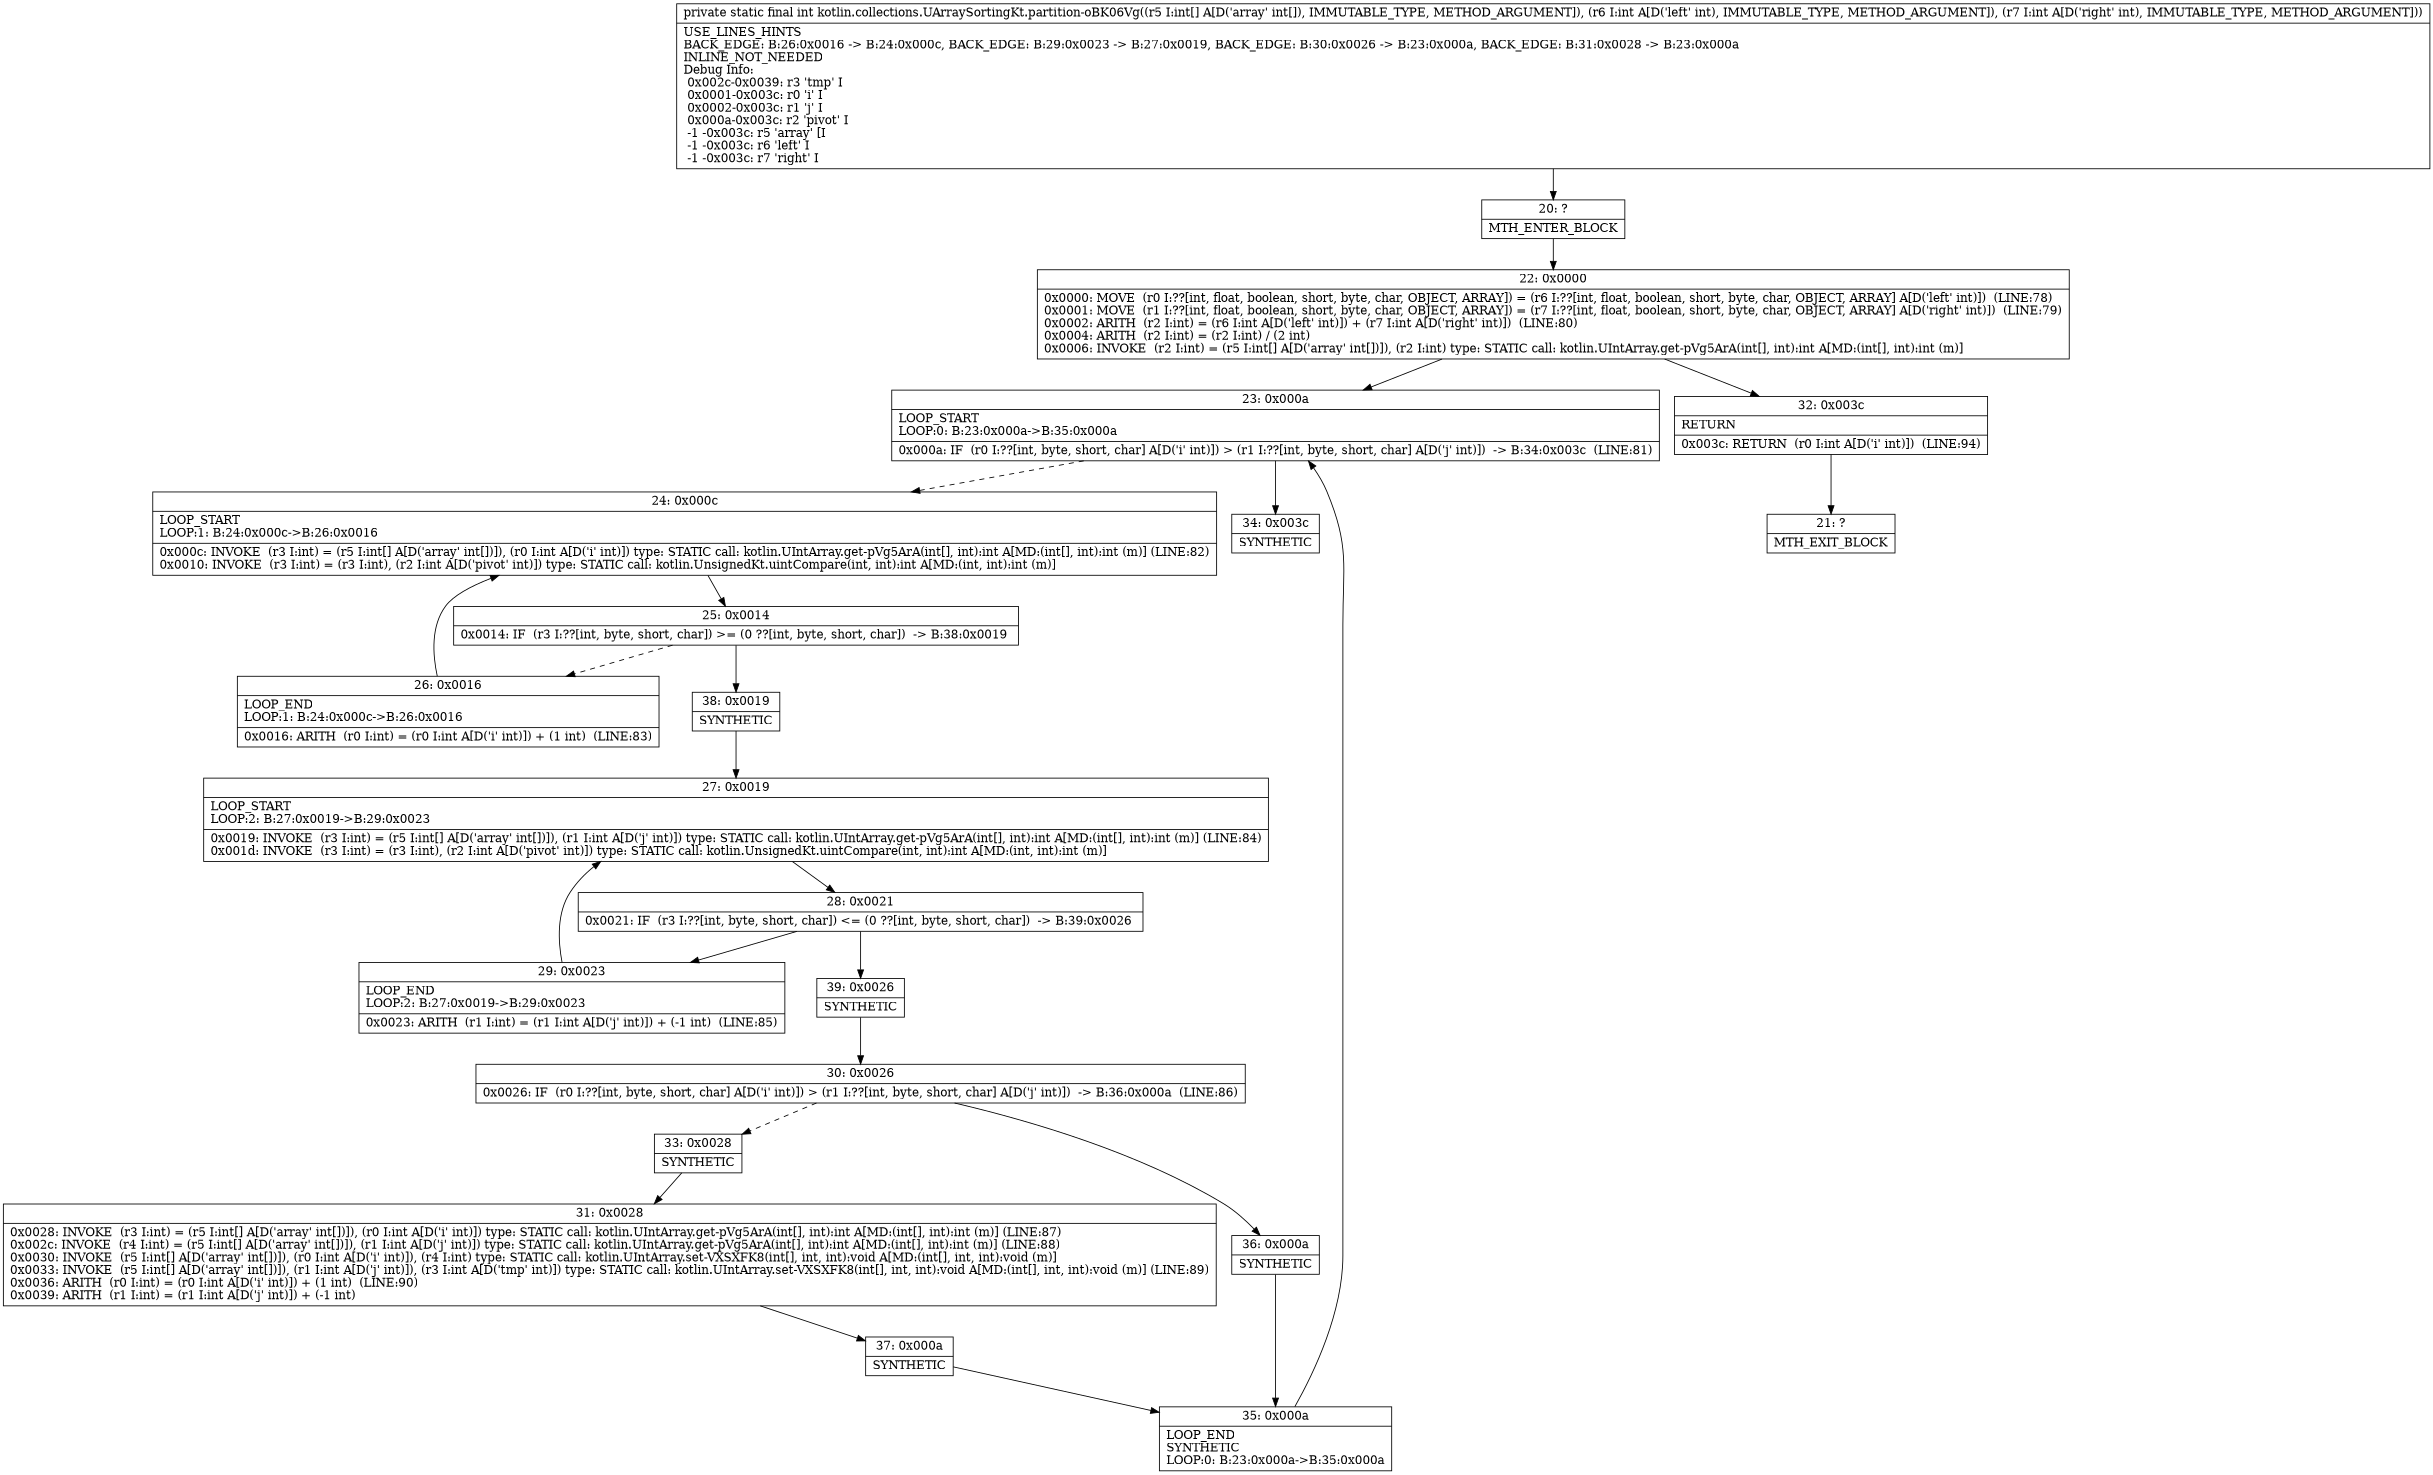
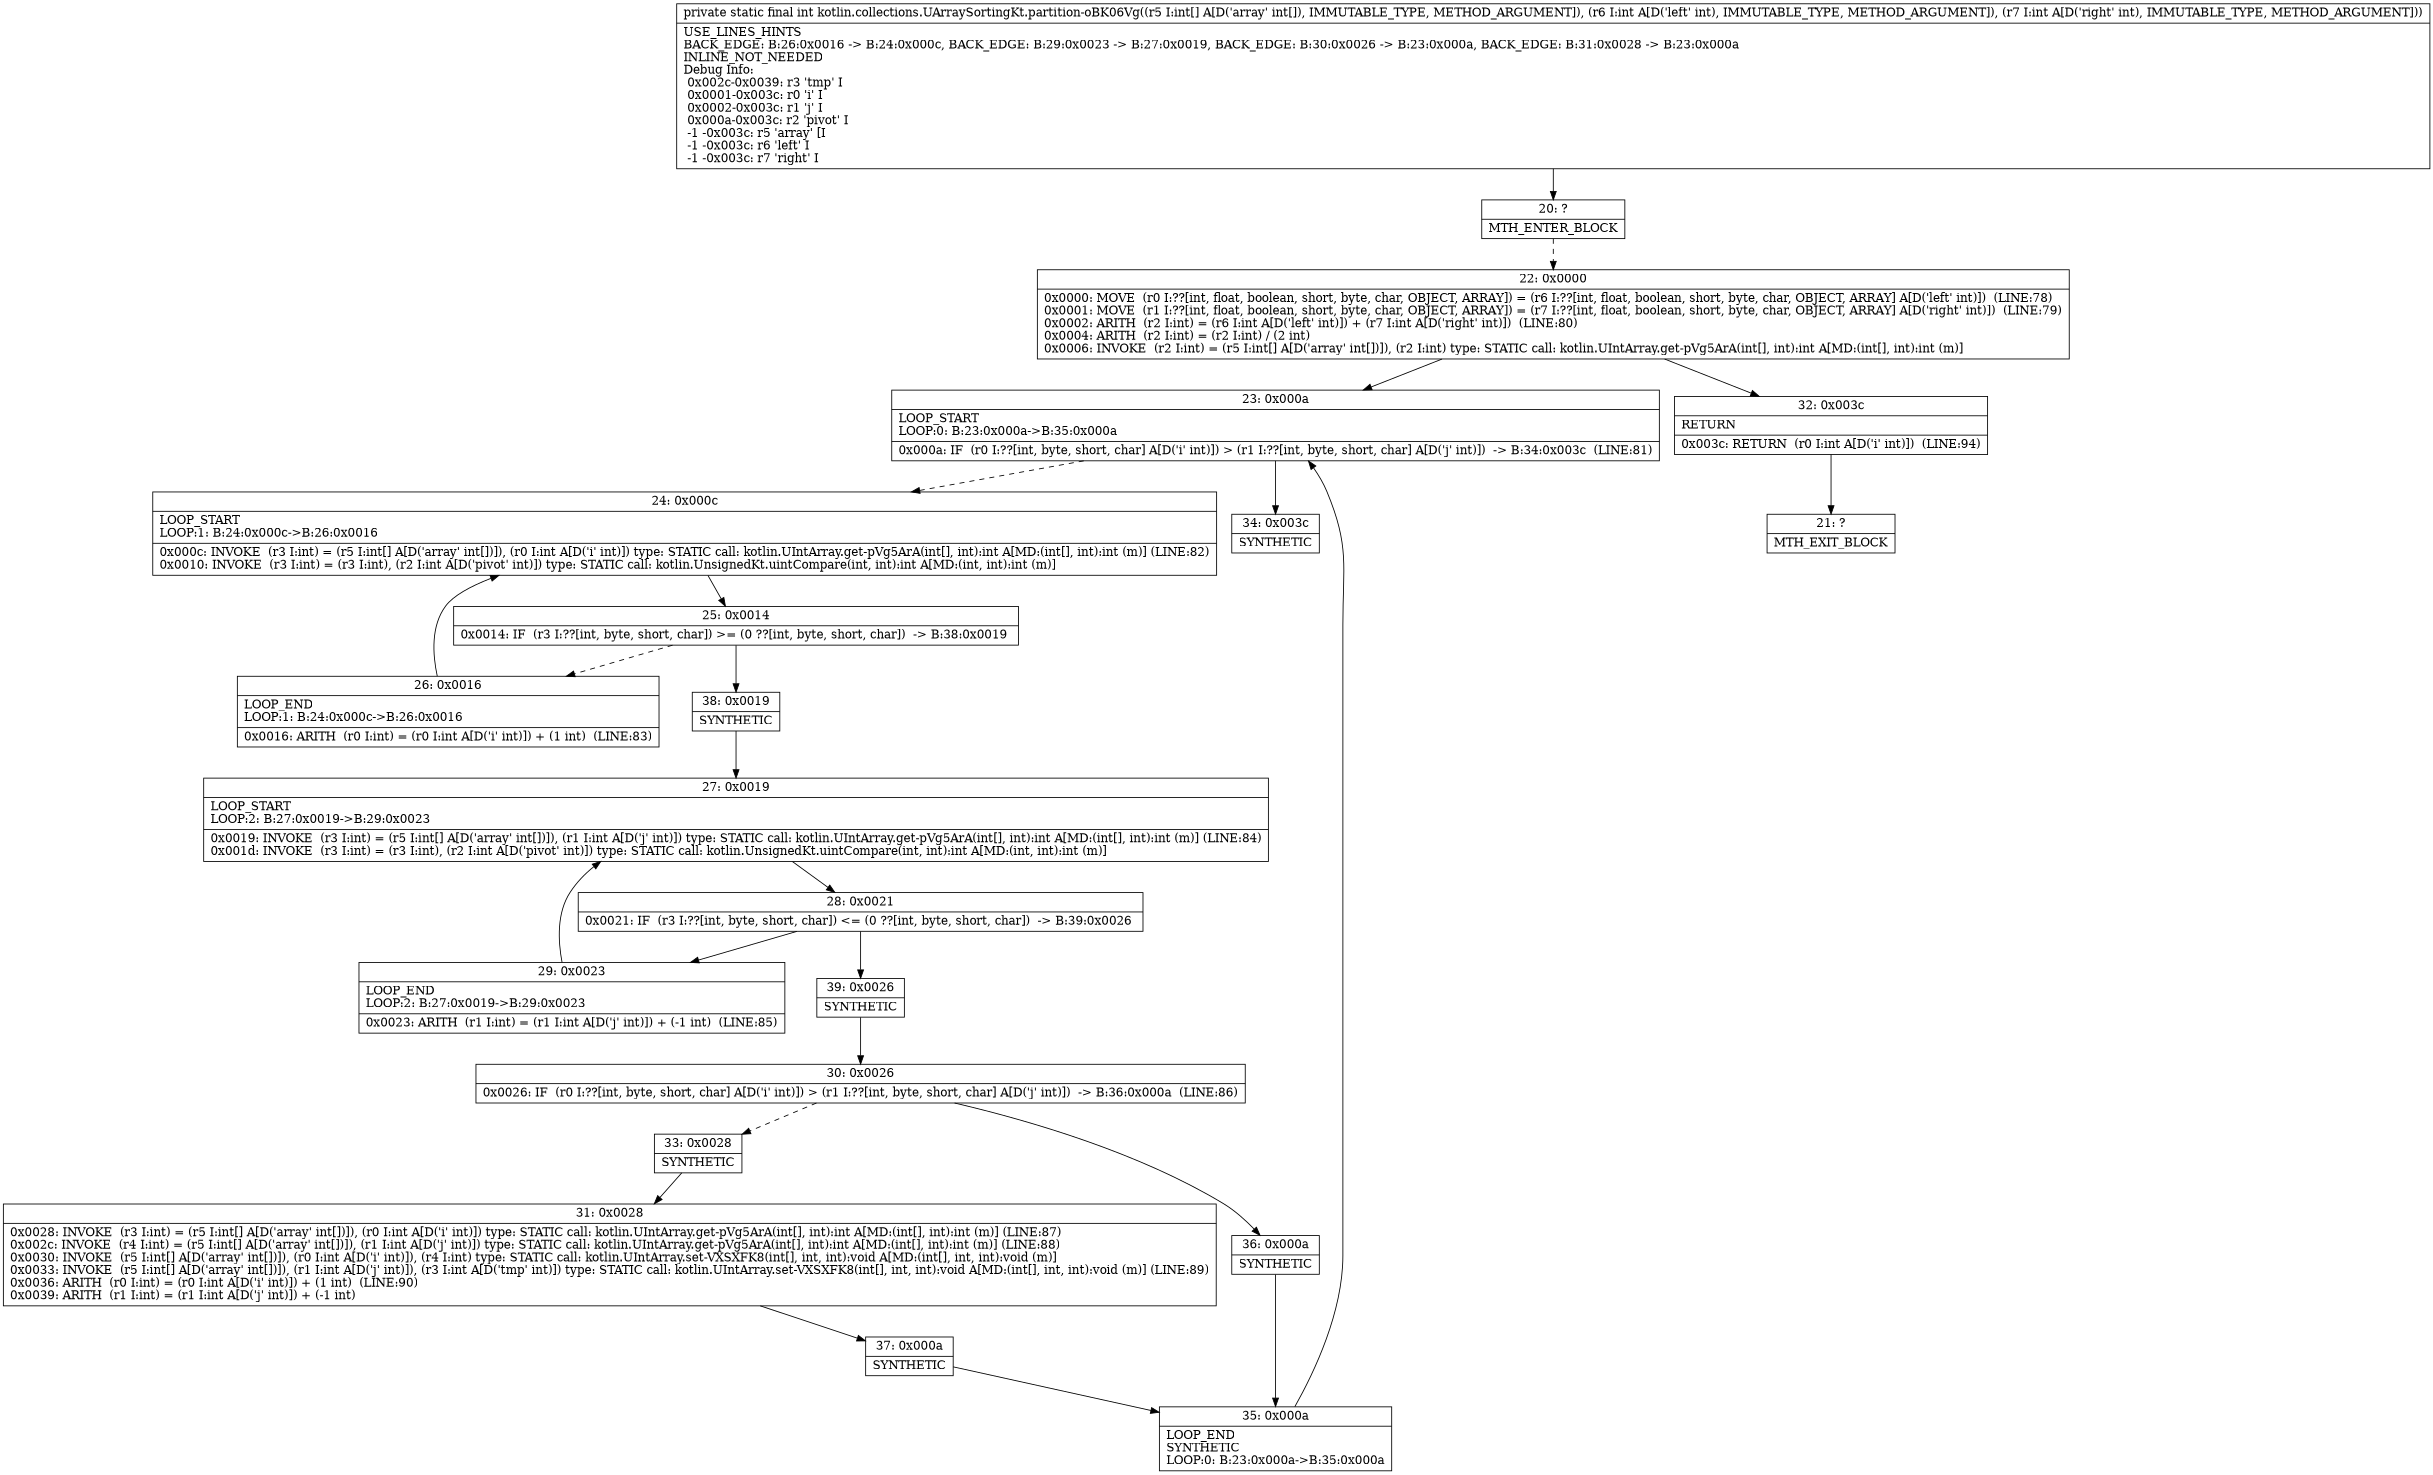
edge "20: ?" -> "22: 0x0000": style solid -> dashed
